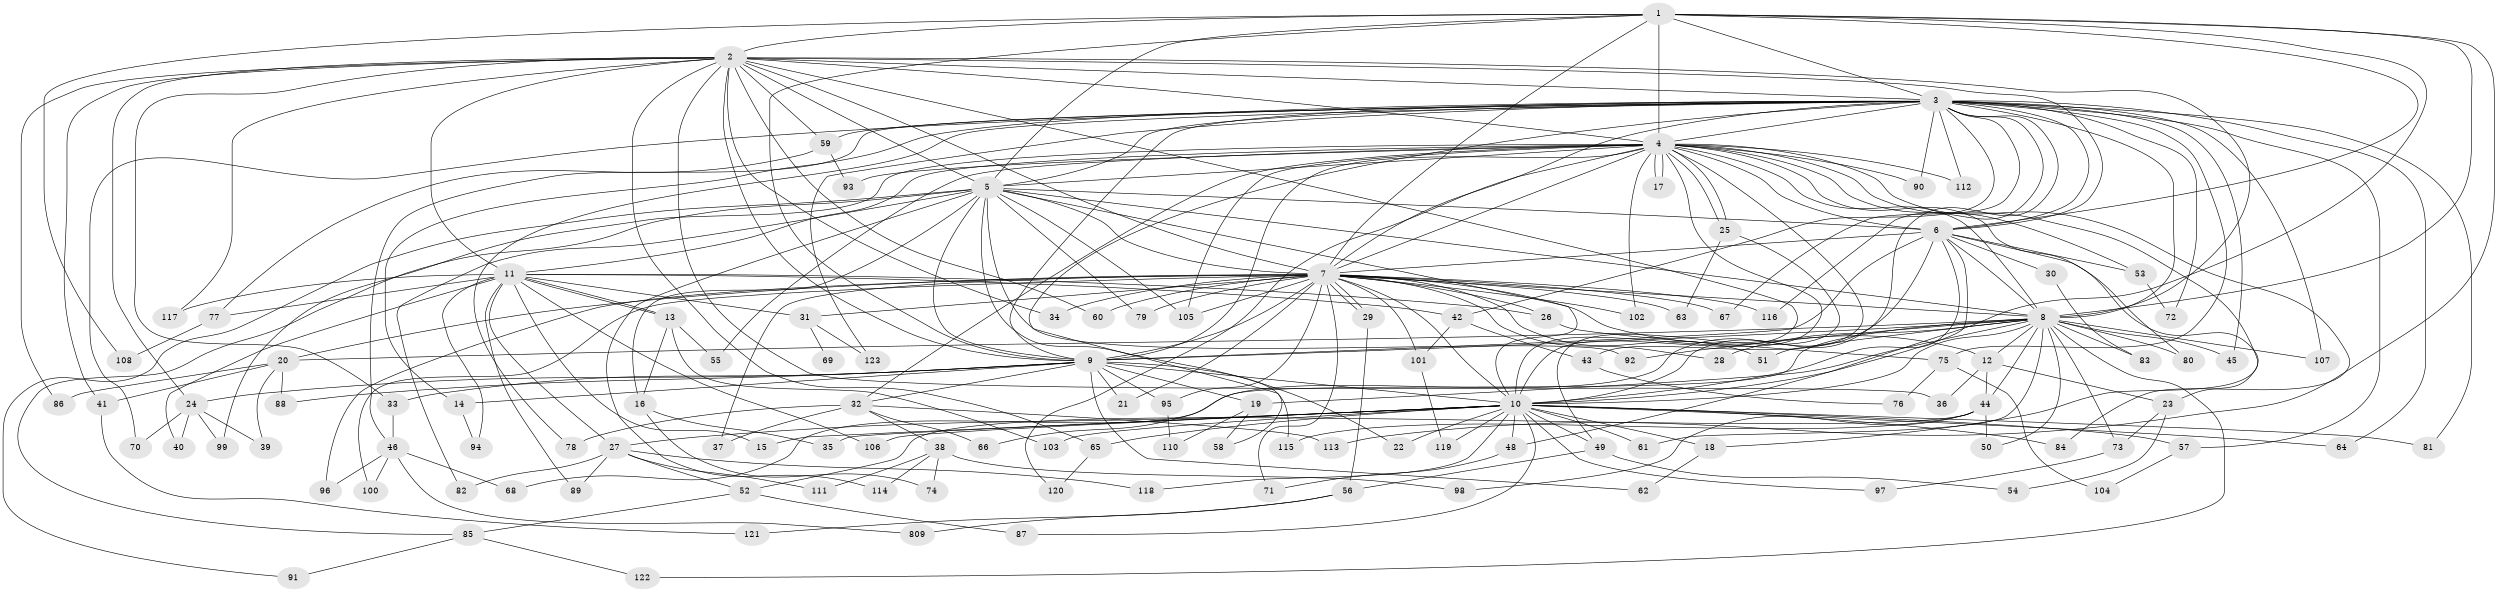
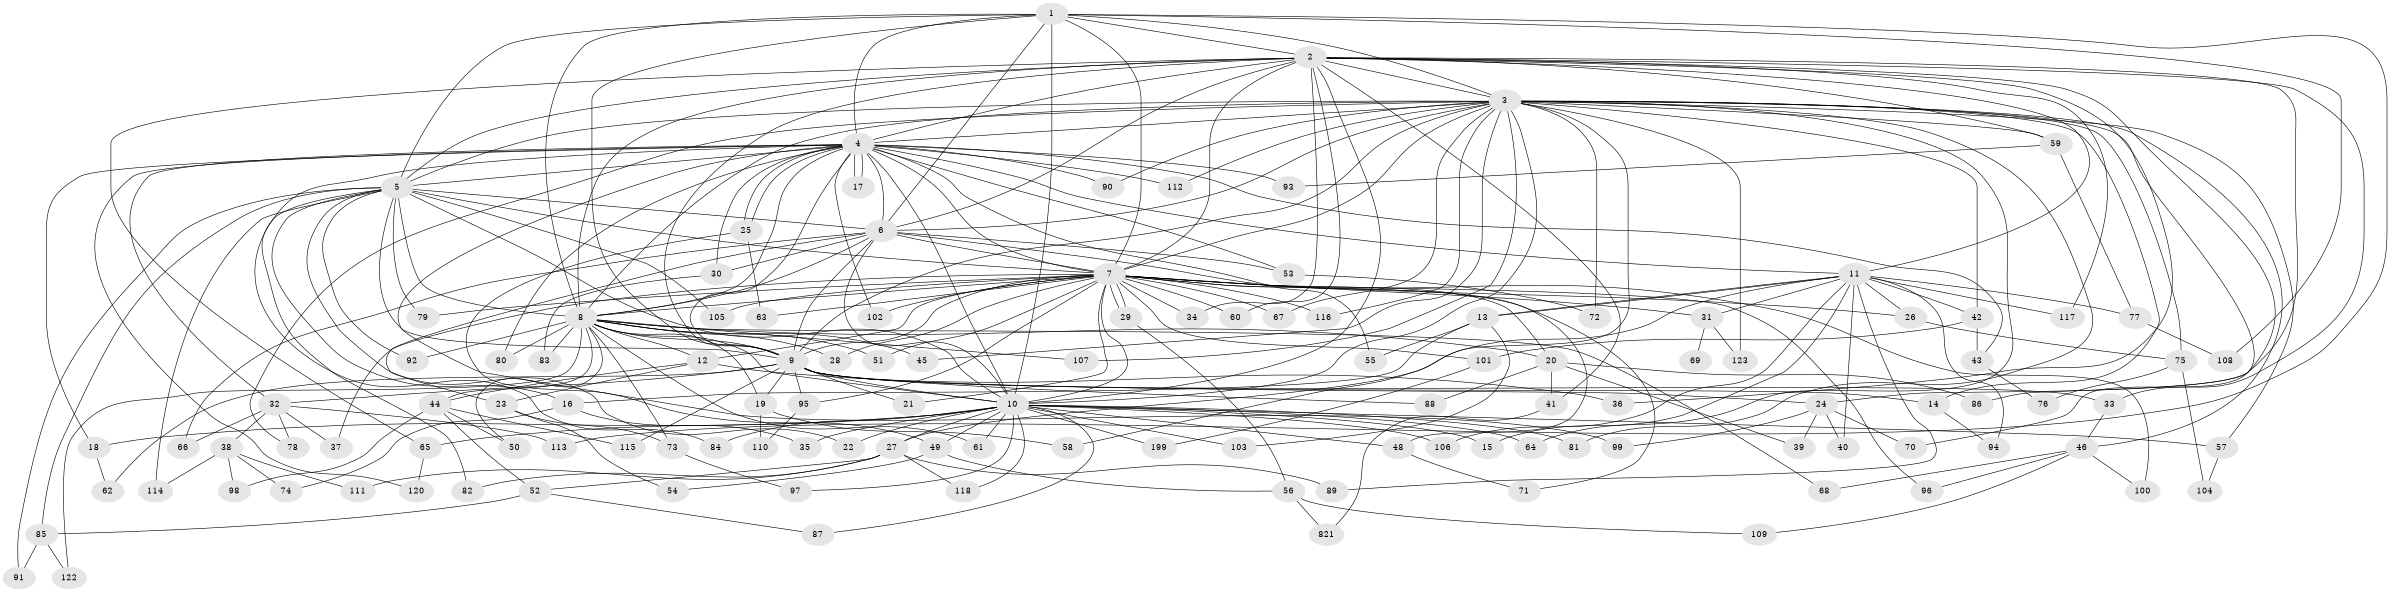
edge "4" -- "105": now "4" -- "30"
node "119": label "119" -> "199"
node "121": label "121" -> "821"
node "809": label "809" -> "109"
